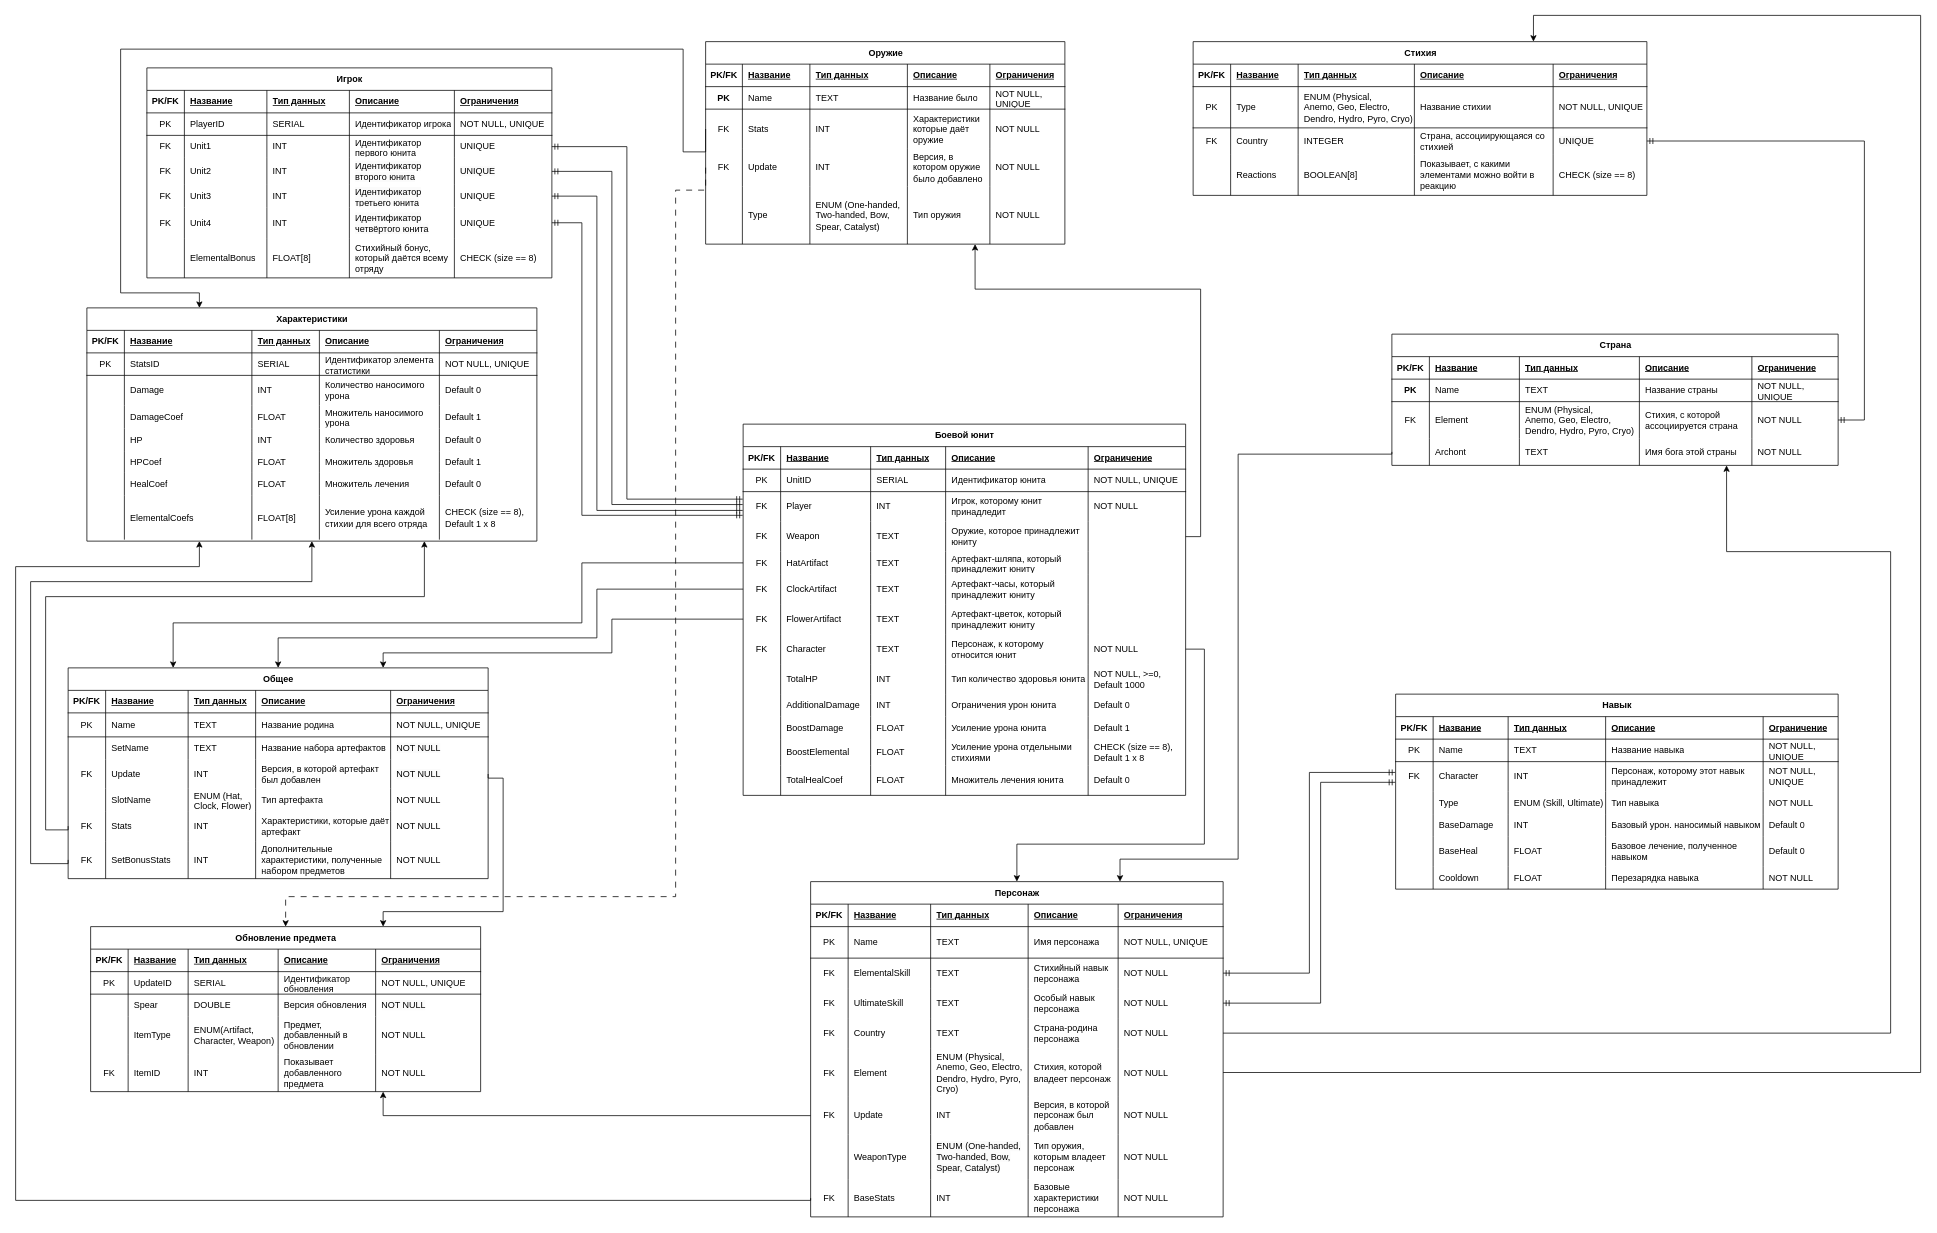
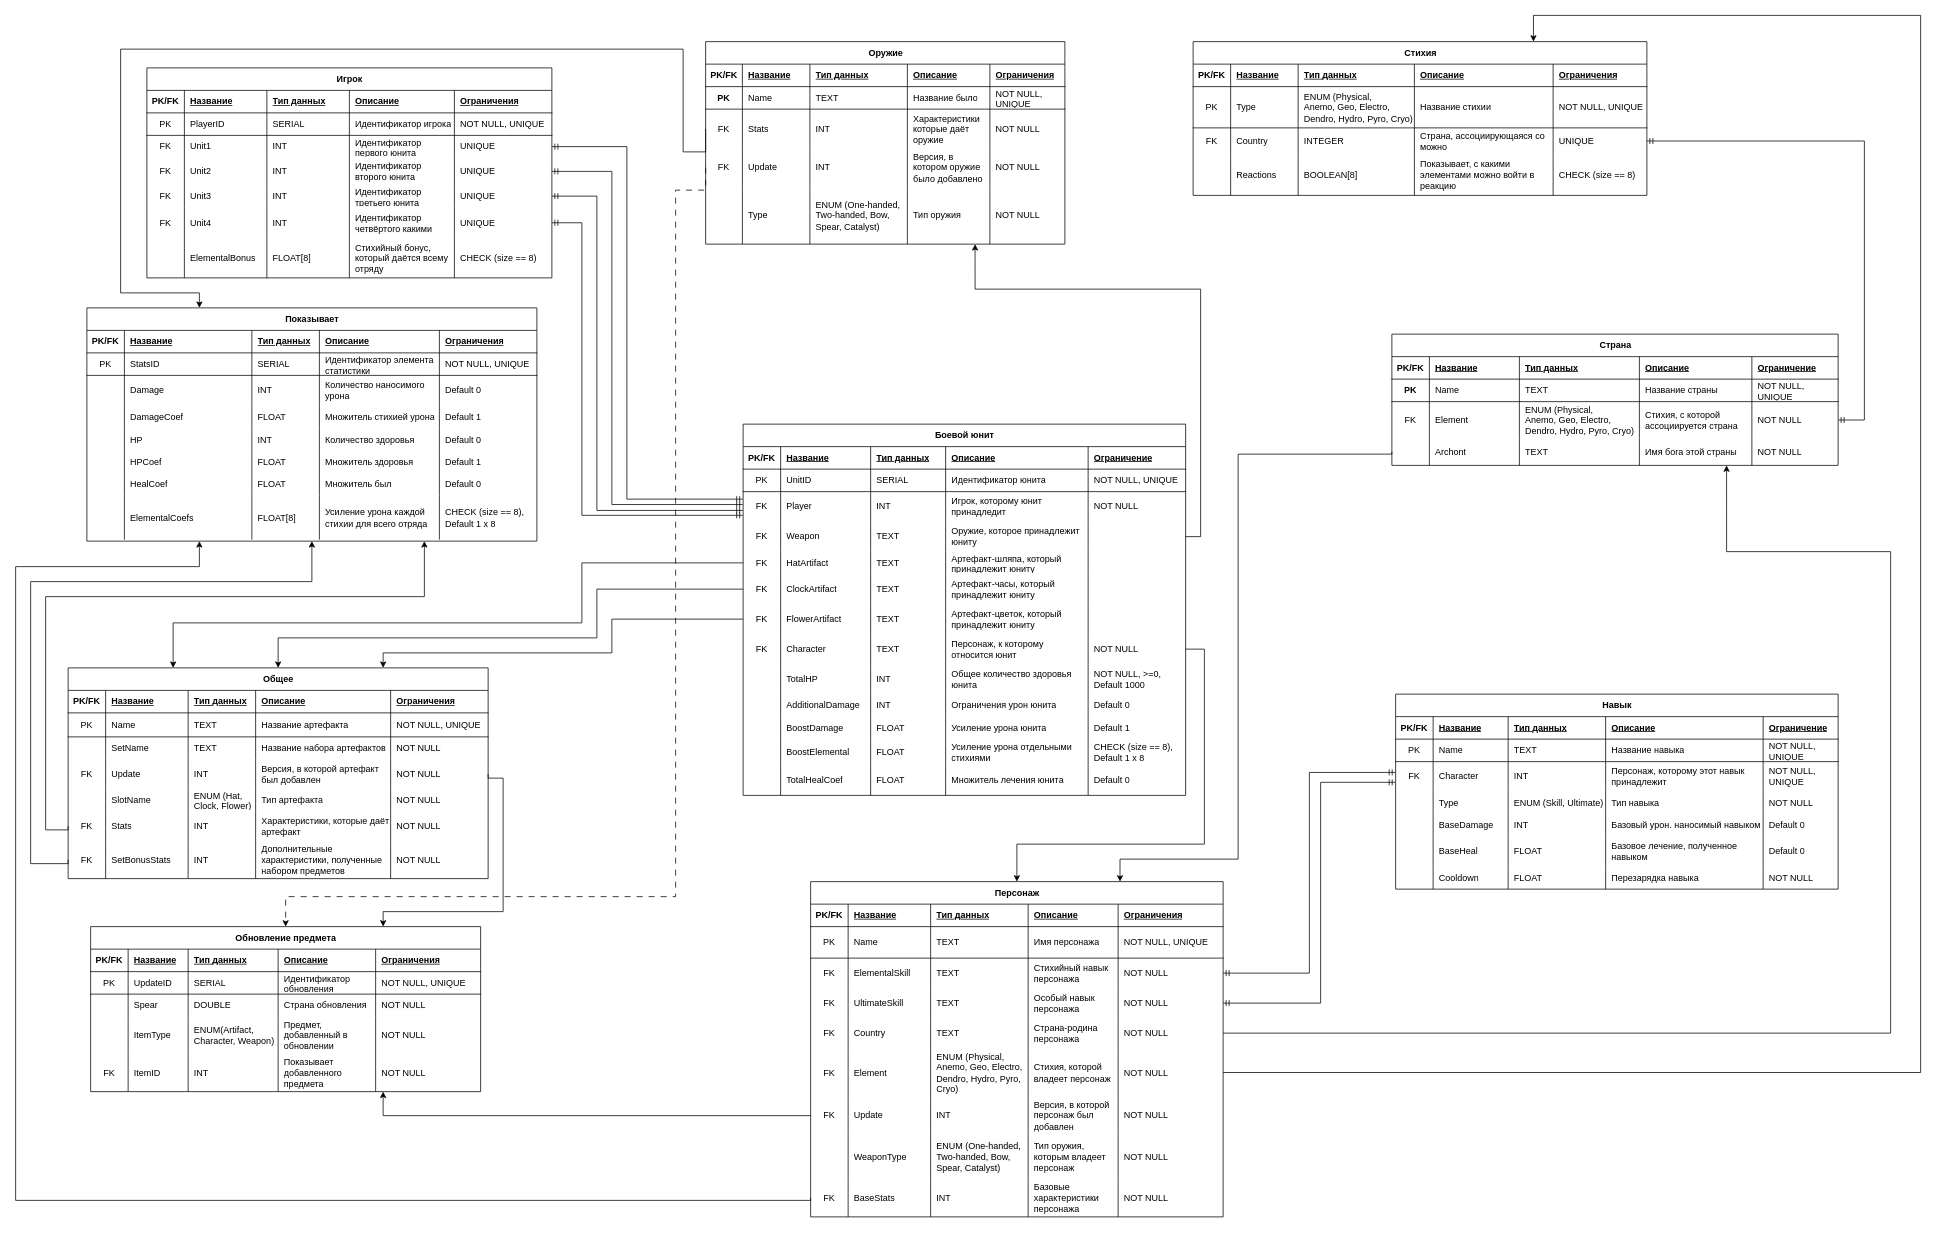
node "Страна, ассоциирующаяся со стихией": label "Страна, ассоциирующаяся со стихией" -> "Страна, ассоциирующаяся со можно"
node "Идентификатор четвёртого юнита": label "Идентификатор четвёртого юнита" -> "Идентификатор четвёртого какими"
node "Характеристики": label "Характеристики" -> "Показывает"
node "Множитель наносимого урона": label "Множитель наносимого урона" -> "Множитель стихией урона"
node "Множитель лечения": label "Множитель лечения" -> "Множитель был"
node "Тип количество здоровья юнита": label "Тип количество здоровья юнита" -> "Общее количество здоровья юнита"
node "Название родина": label "Название родина" -> "Название артефакта"
node "Версия обновления": label "Версия обновления" -> "Страна обновления"
